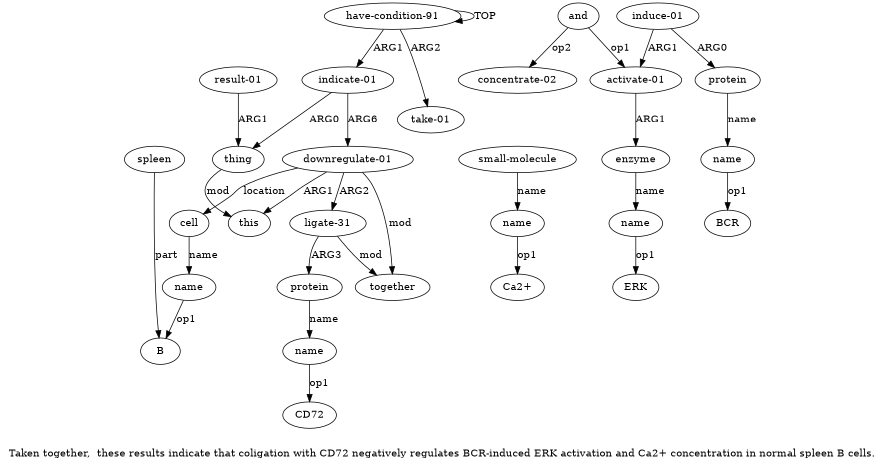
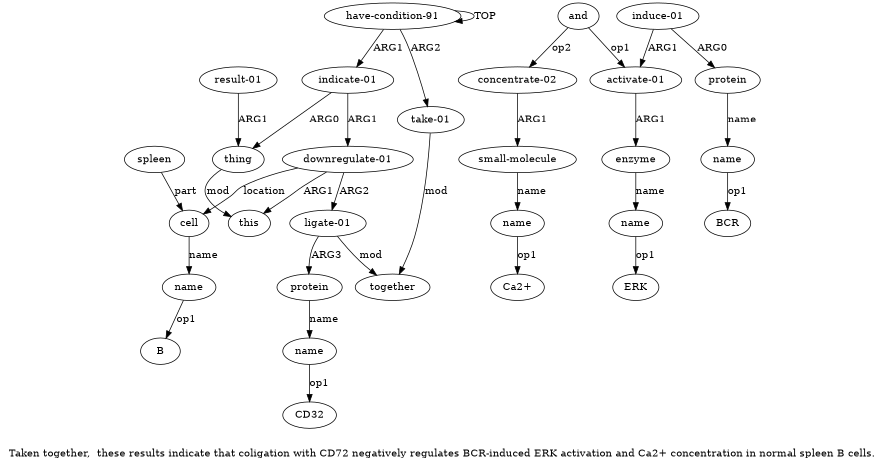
edge "concentrate-02" -> "small-molecule": added, label "ARG1"
edge "indicate-01" -> "downregulate-01": label "ARG6" -> "ARG1"
edge "downregulate-01" -> "together": now "take-01" -> "together"
node "ligate-31": label "ligate-31" -> "ligate-01"
edge "spleen" -> "B": now "spleen" -> "cell"
node "CD72": label "CD72" -> "CD32"
